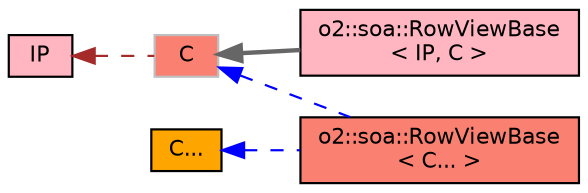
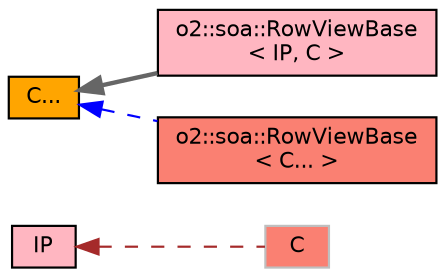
edge "o2::soa::RowViewBase < IP, C >" -> "C": now "o2::soa::RowViewBase < IP, C >" -> "C..."
edge "o2::soa::RowViewBase < C... >" -> "C": removed
